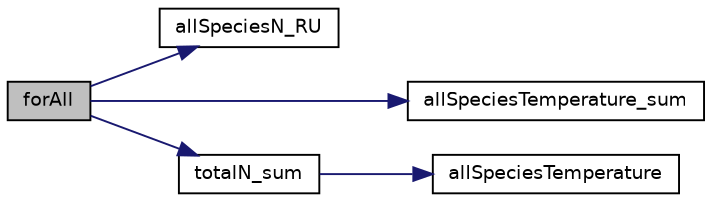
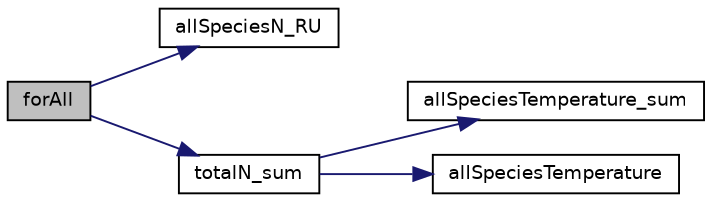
edge "forAll" -> "allSpeciesTemperature_sum": now "totalN_sum" -> "allSpeciesTemperature_sum"
